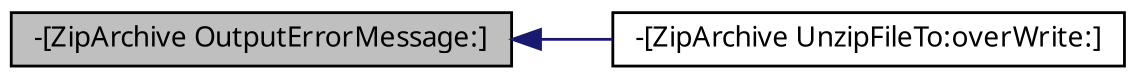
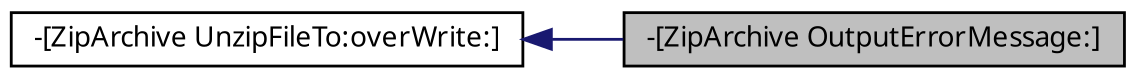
edge "-[ZipArchive UnzipFileTo:overWrite:]" -> "-[ZipArchive OutputErrorMessage:]": reversed
